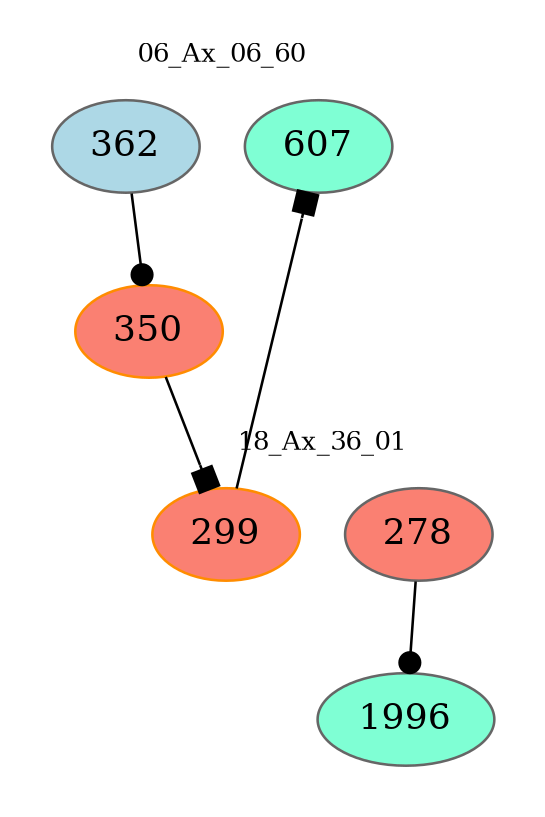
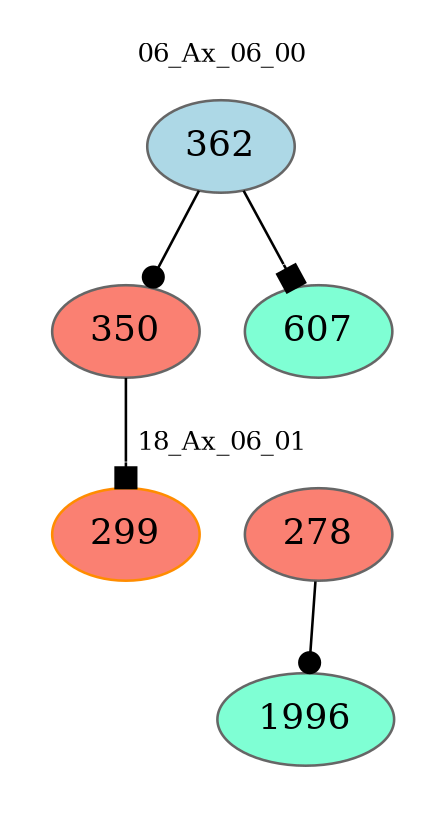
cluster "06_Ax_06_60": label "06_Ax_06_60" -> "06_Ax_06_00"
node "350": color darkorange -> gray40
edge "299" -> "607": now "362" -> "607"
cluster "18_Ax_36_01": label "18_Ax_36_01" -> "18_Ax_06_01"
